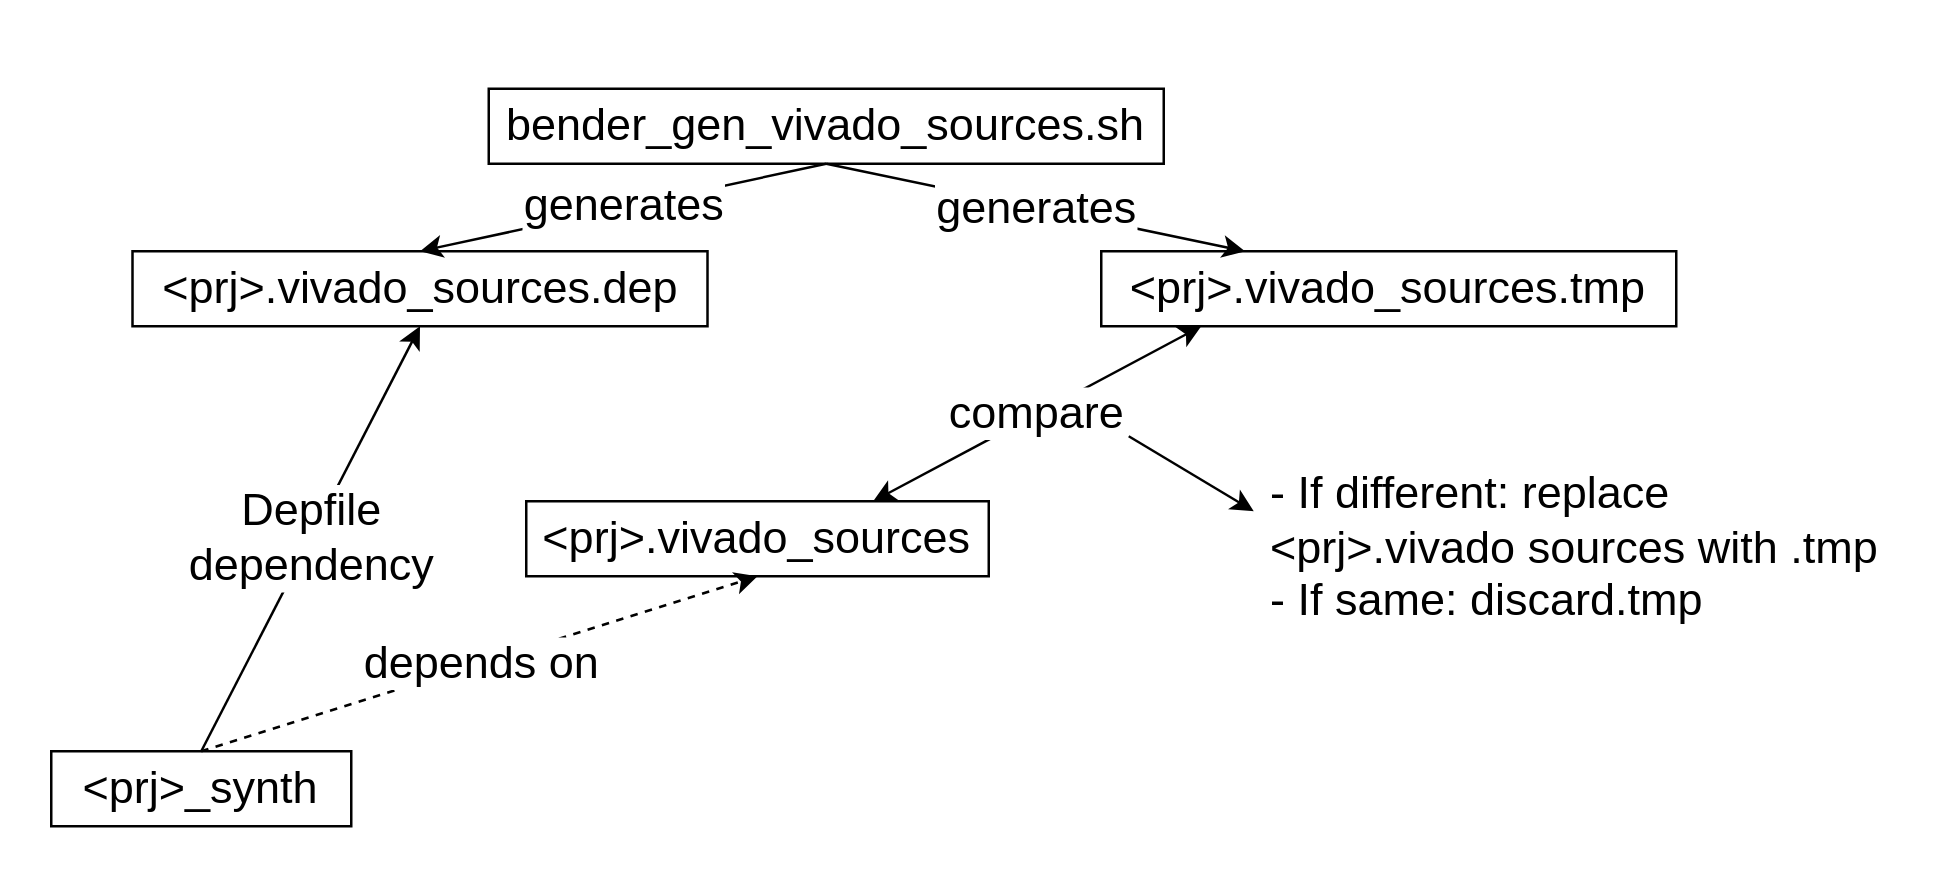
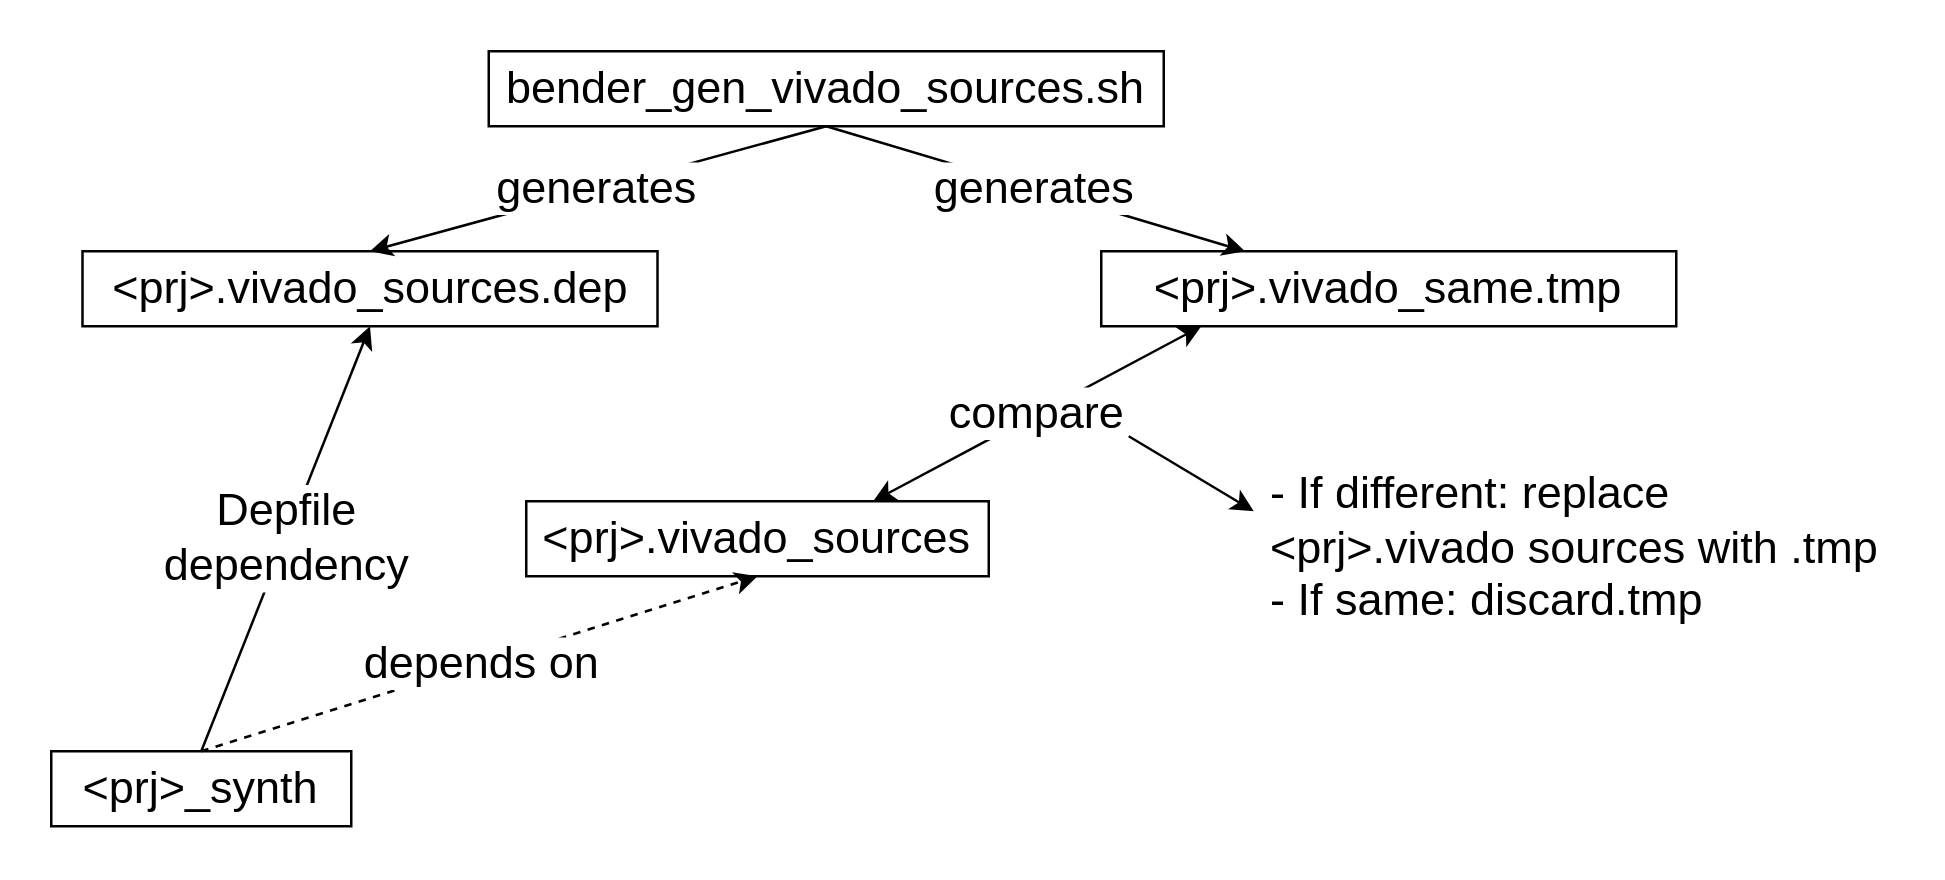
node "bender_gen_vivado_sources.sh": moved (826, 126) -> (826, 89)
node "<prj>.vivado_sources.dep": moved (420, 289) -> (370, 289)
node "<prj>.vivado_sources.tmp": label "<prj>.vivado_sources.tmp" -> "<prj>.vivado_same.tmp"
